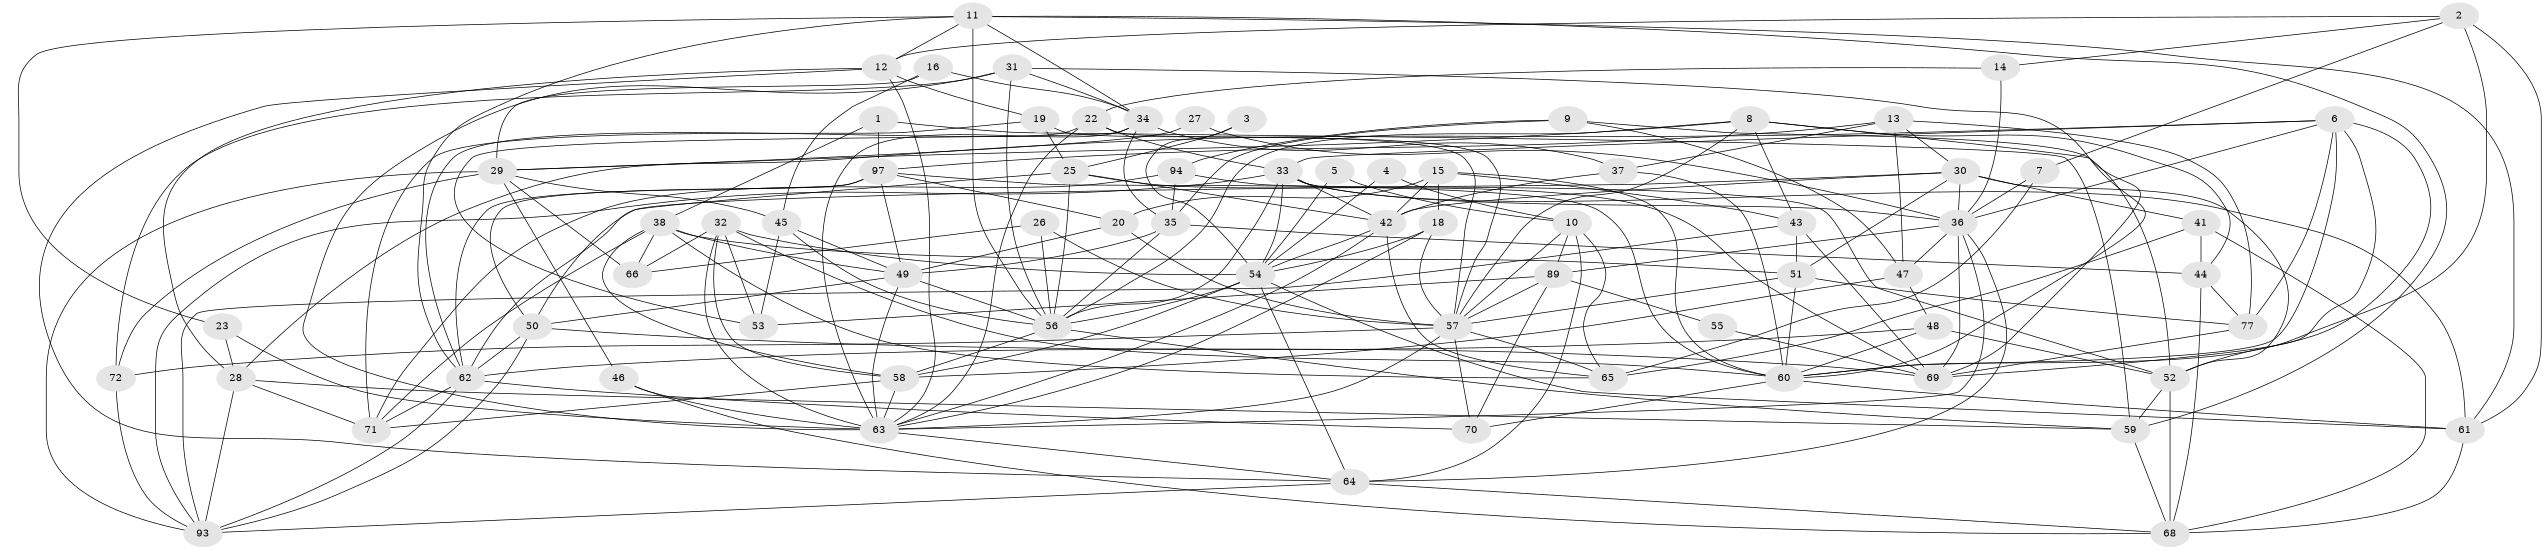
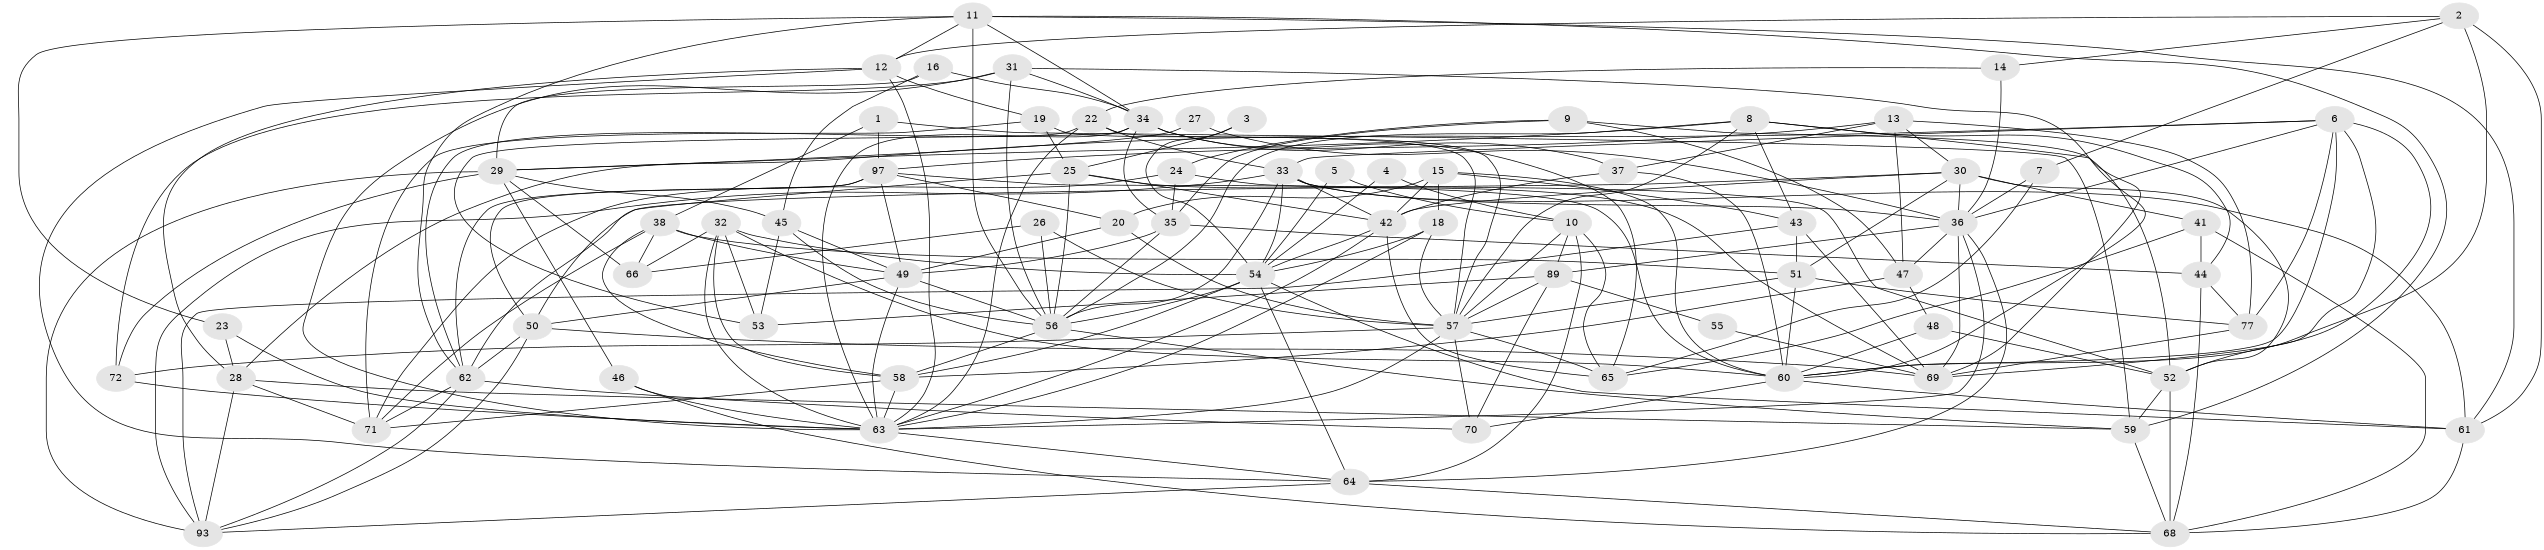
node "94": label "94" -> "24"
edge "48" -- "62": removed
edge "38" -- "65": now "34" -- "65"
edge "72" -- "93": now "72" -- "63"
